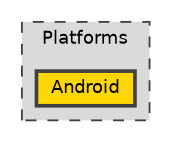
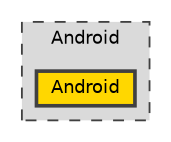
cluster "Platforms": label "Platforms" -> "Android"
